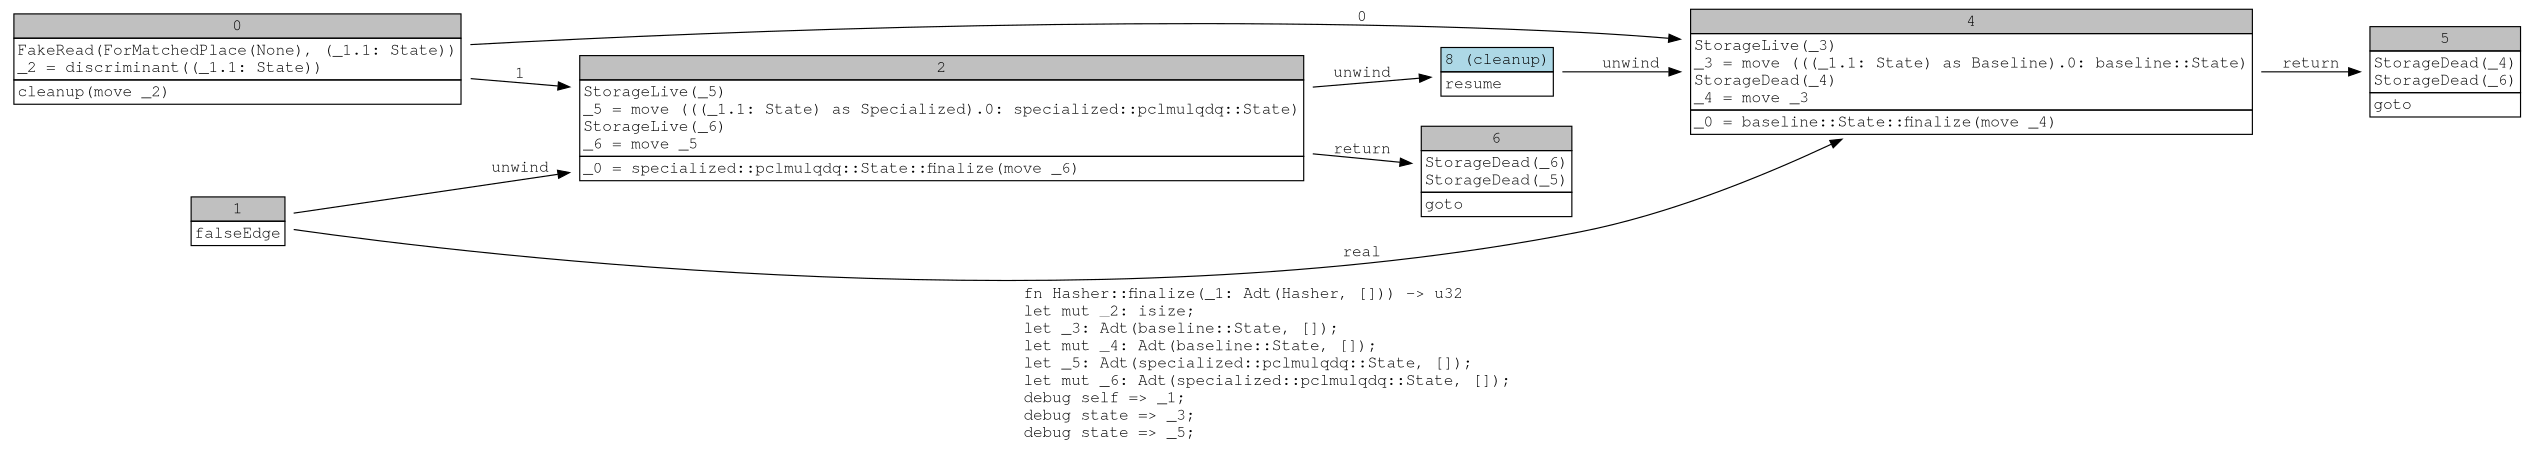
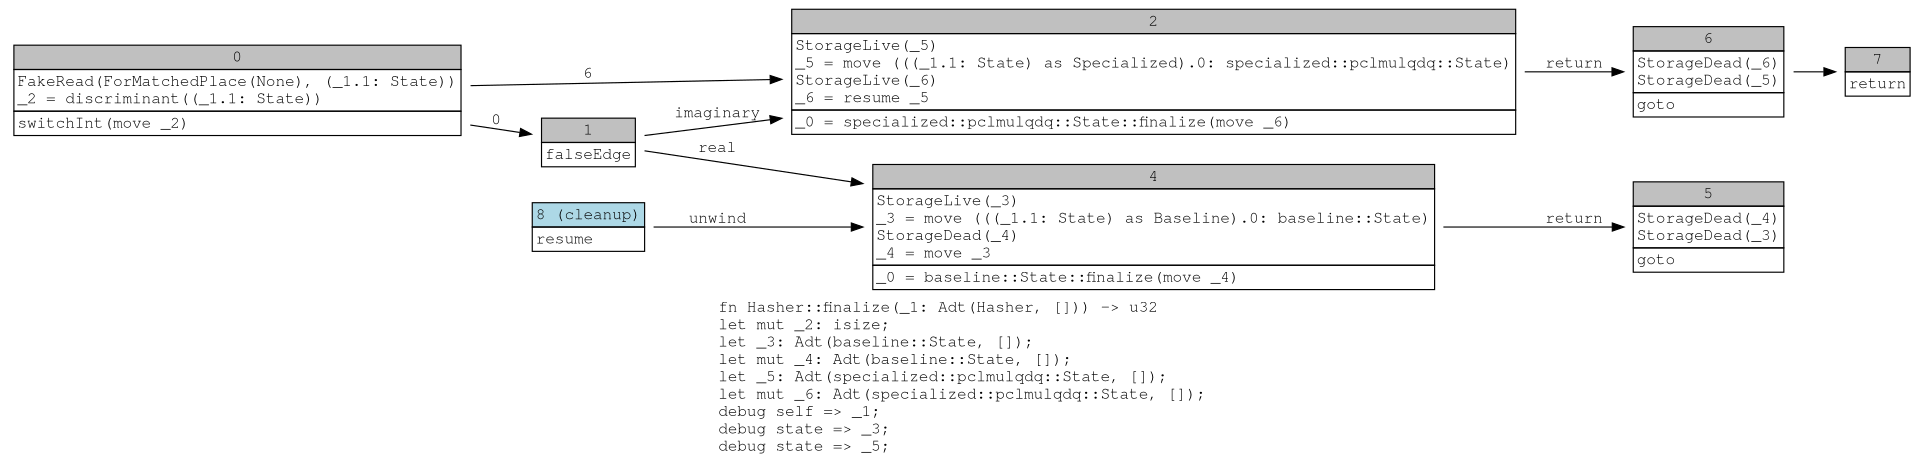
edge "0" -> "4": now "0" -> "1"
node "7": added
edge "0" -> "2": label "1" -> "6"
node "5": text "StorageDead(_6)" -> "StorageDead(_3)"
edge "2" -> "8 (cleanup)": removed, label "unwind"
node "0": text "cleanup(move _2)" -> "switchInt(move _2)"
node "2": text "_6 = move _5" -> "_6 = resume _5"
edge "1" -> "2": label "unwind" -> "imaginary"
